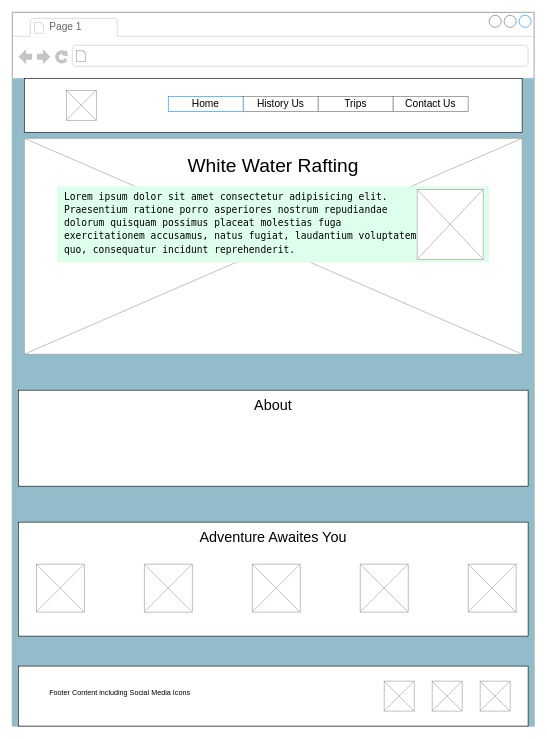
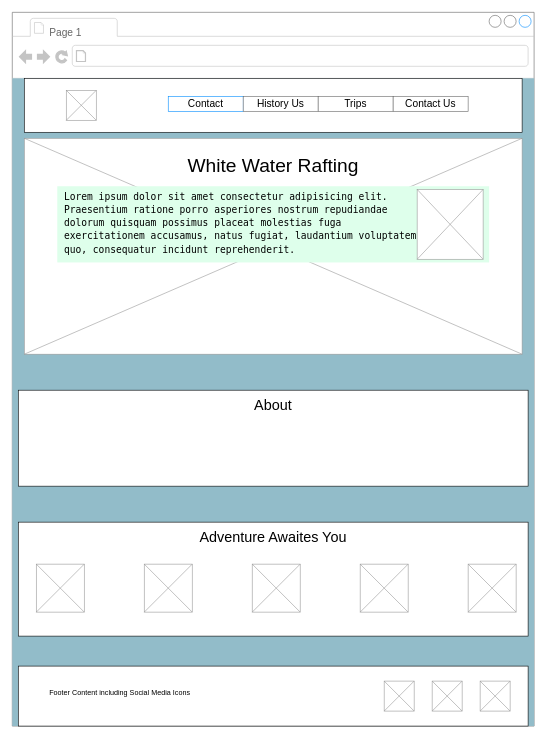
node "Page 1": size 66x16 -> 54x27
node "Home": label "Home" -> "Contact"
